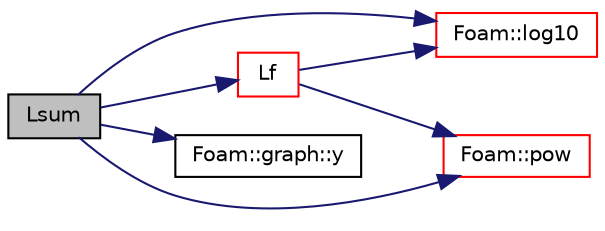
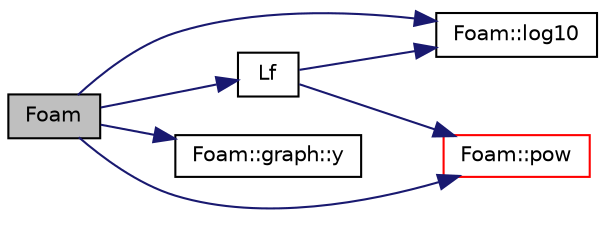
node "Foam::log10": color red -> black
node "Lf": color red -> black
node "Lsum": label "Lsum" -> "Foam"
